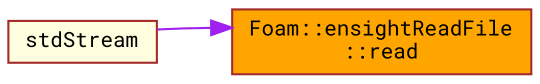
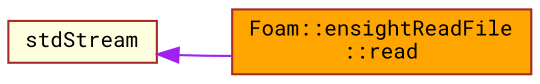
edge "stdStream" -> "Foam::ensightReadFile ::read": reversed
